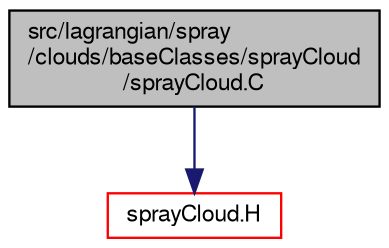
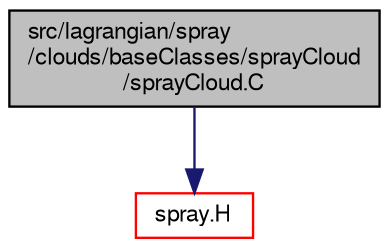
node "sprayCloud.H": label "sprayCloud.H" -> "spray.H"
